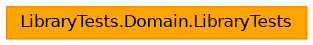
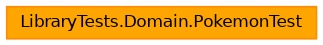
node "LibraryTests.Domain.LibraryTests": label "LibraryTests.Domain.LibraryTests" -> "LibraryTests.Domain.PokemonTest"
